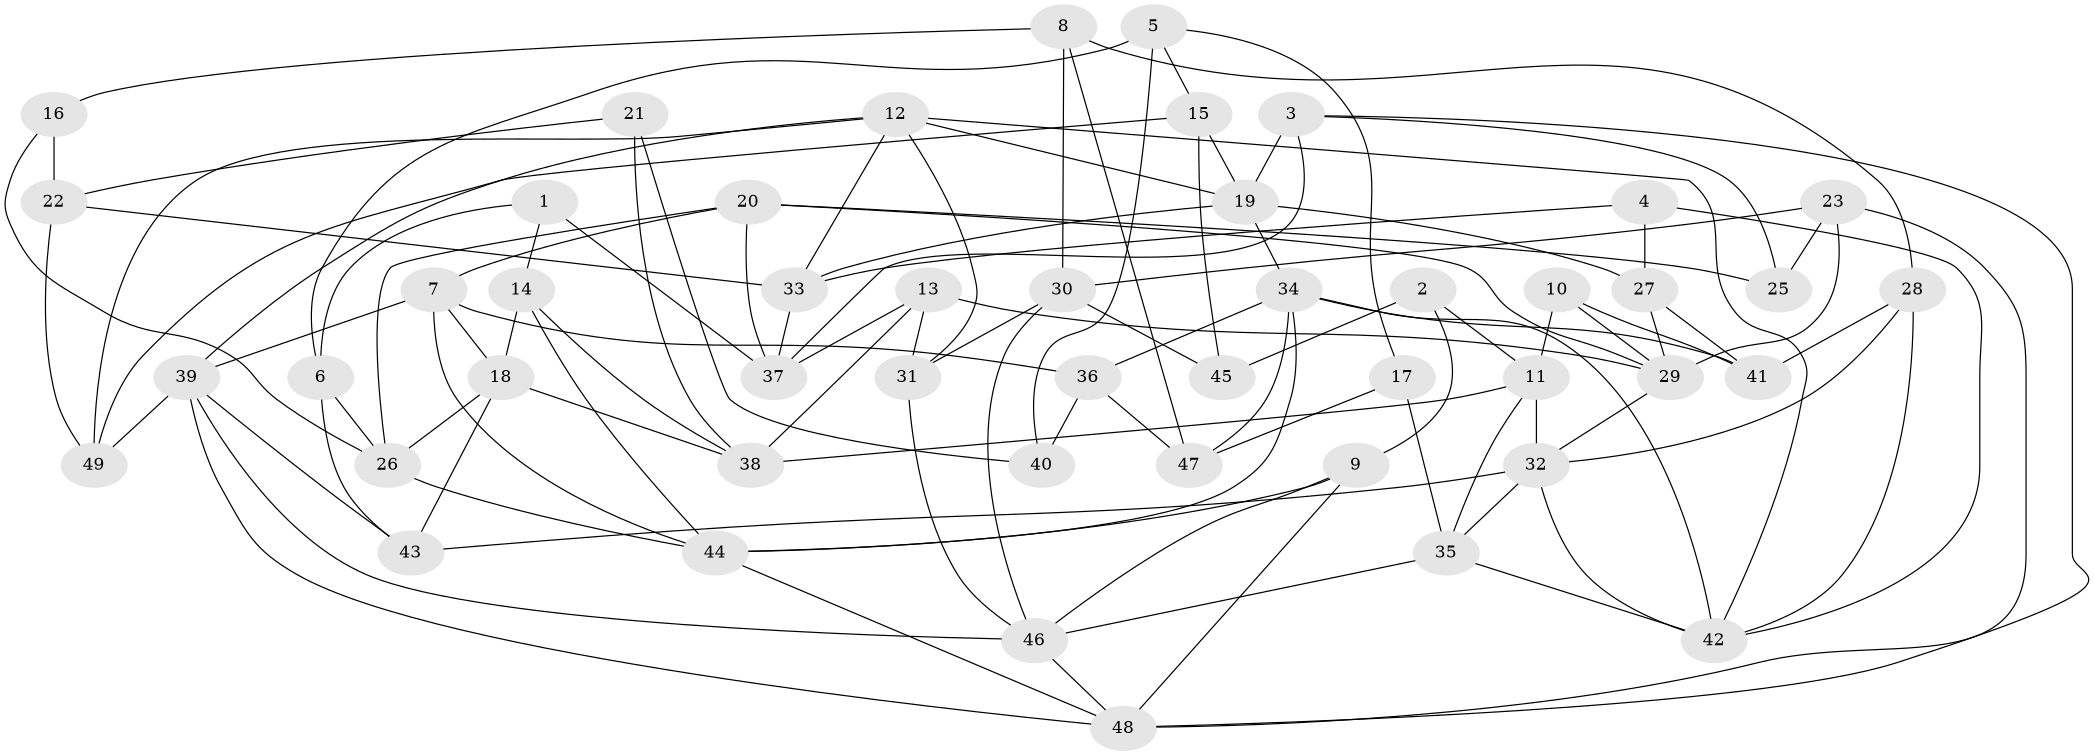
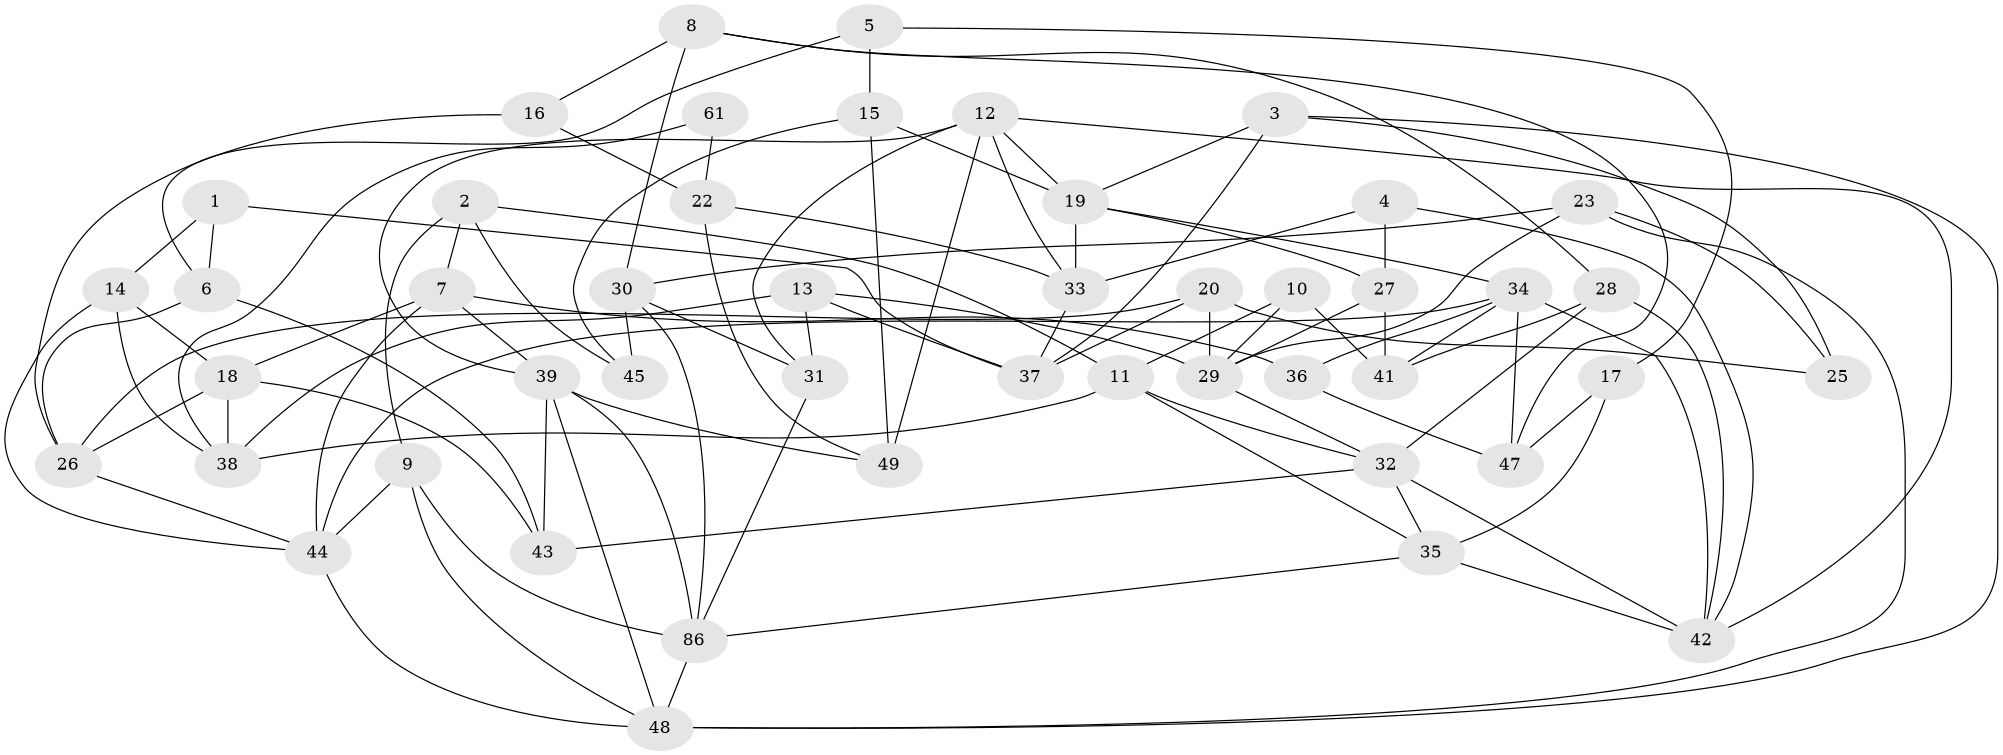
node "21": label "21" -> "61"
edge "20" -- "7": now "2" -- "7"
node "40": removed
node "46": label "46" -> "86"
